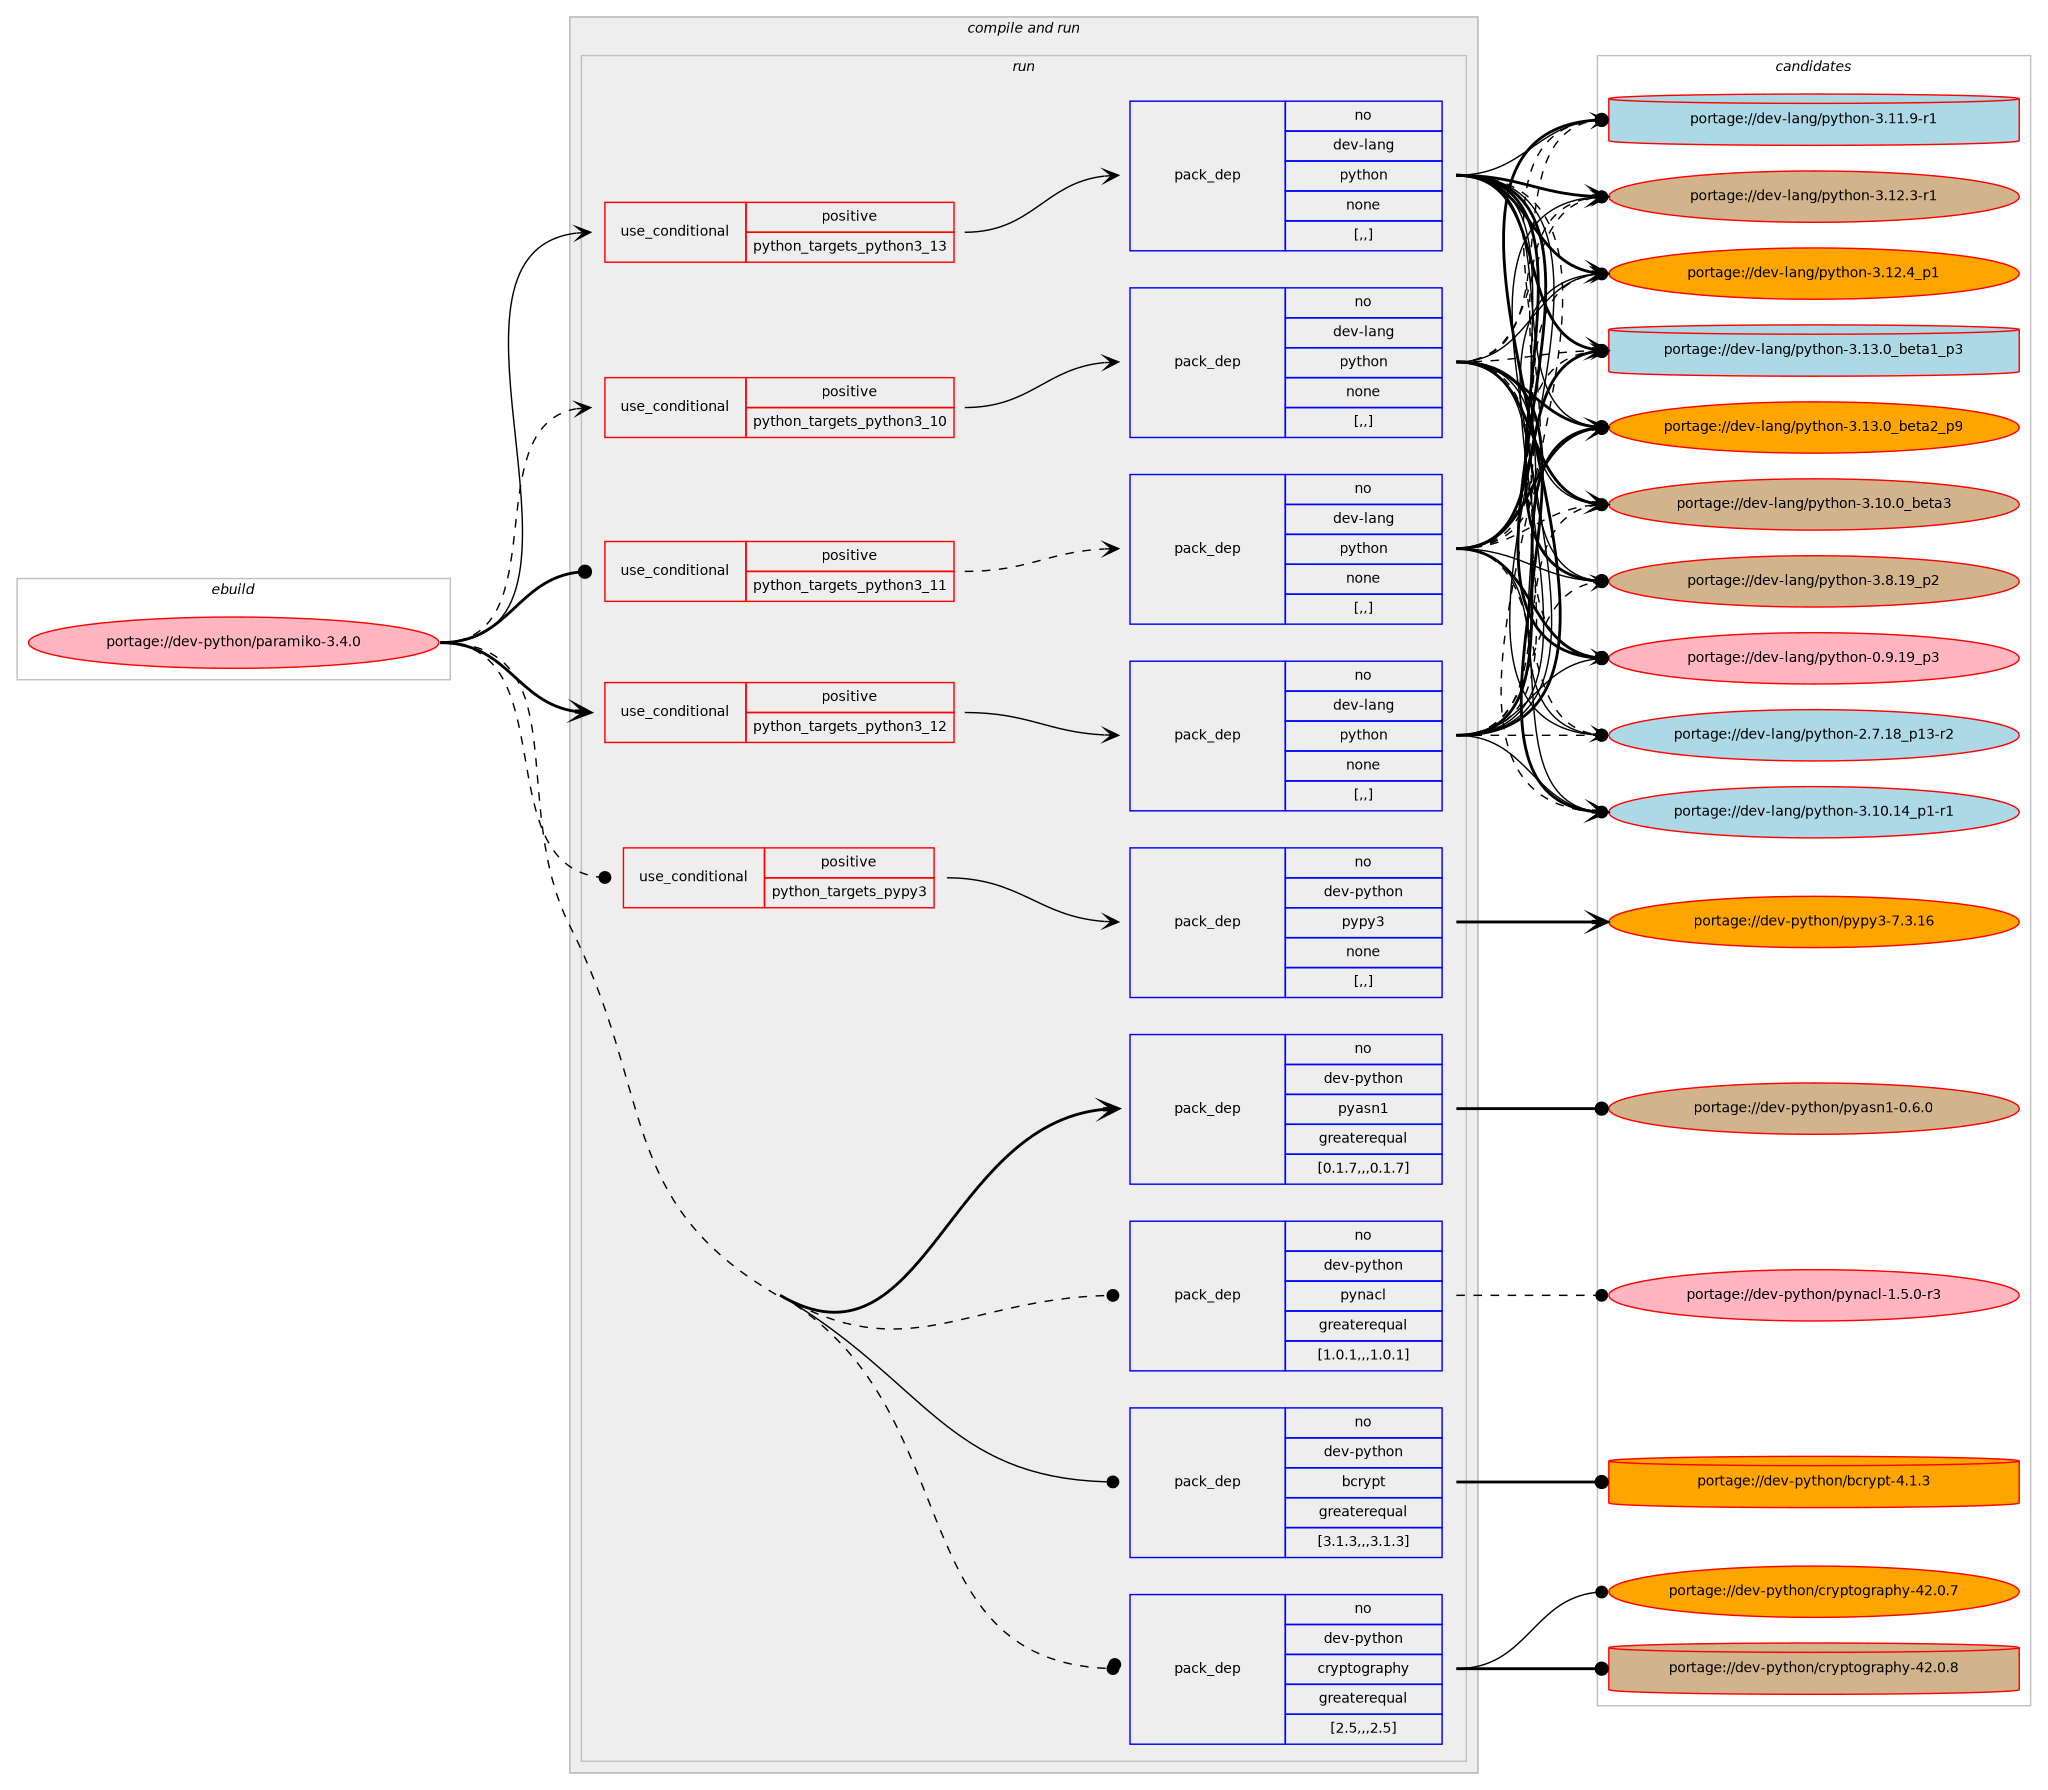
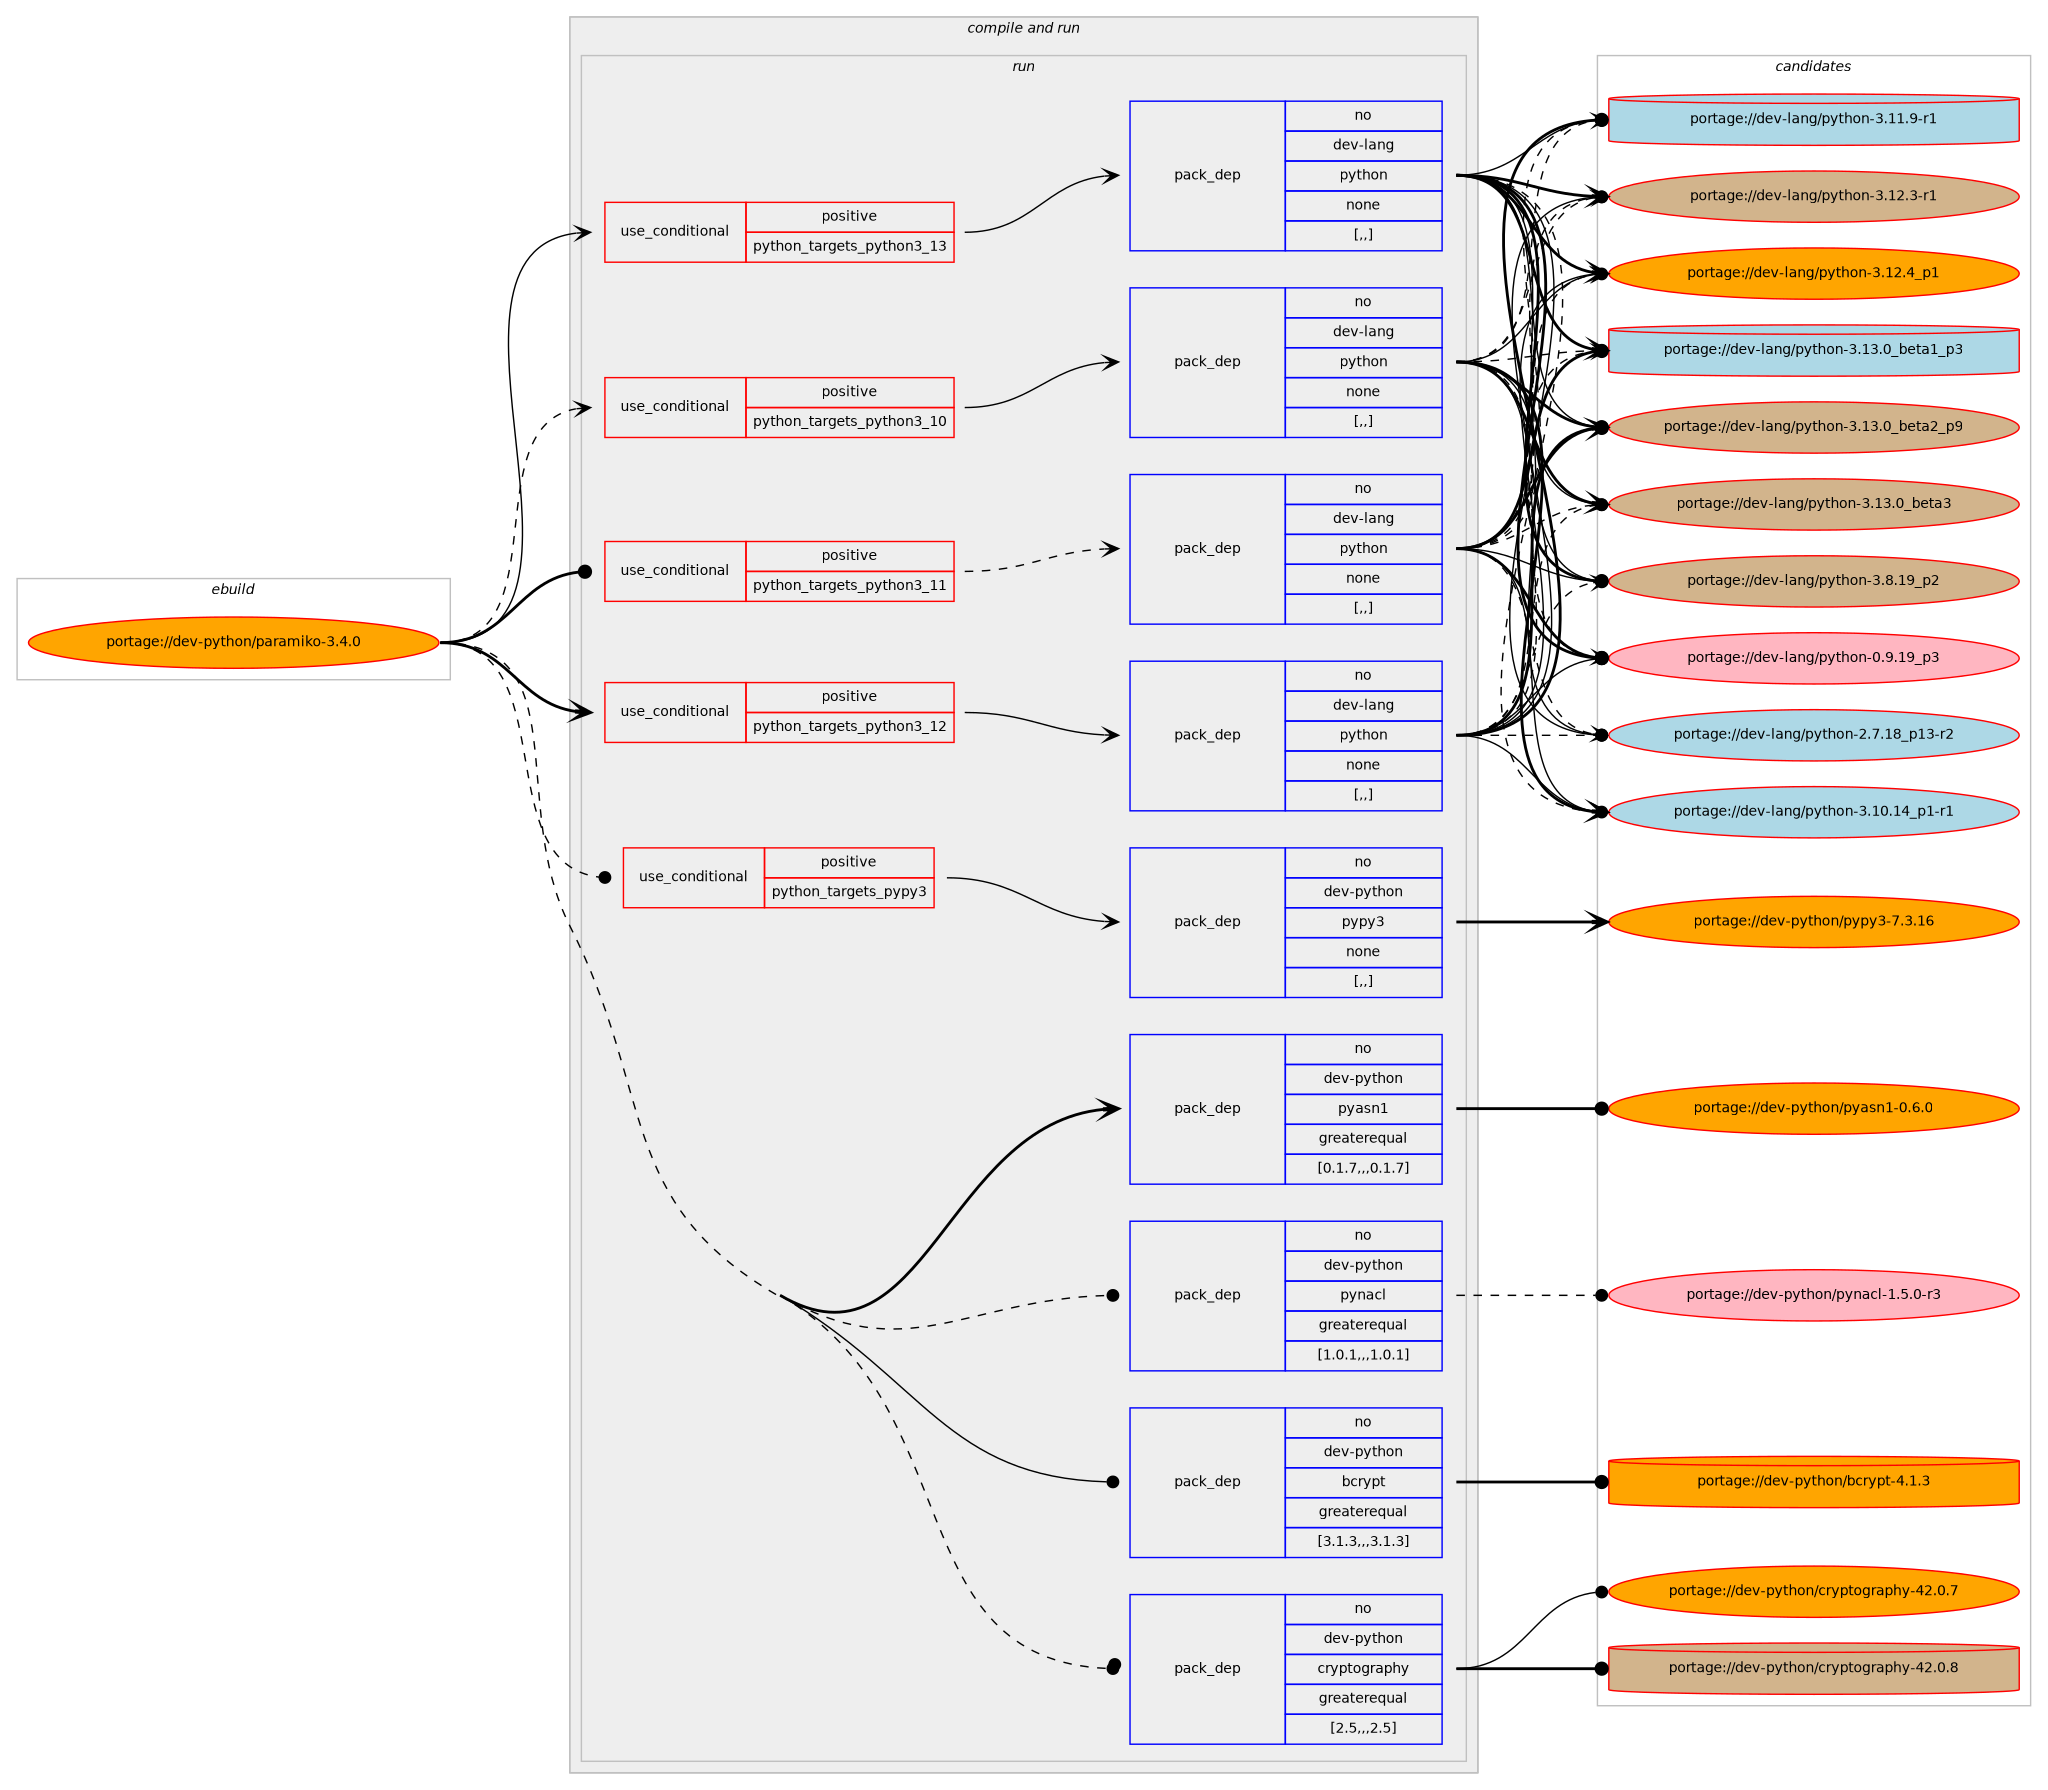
node "portage://dev-lang/python-3.13.0_beta2_p9": fillcolor orange -> tan
node "portage://dev-lang/python-3.10.0_beta3": label "portage://dev-lang/python-3.10.0_beta3" -> "portage://dev-lang/python-3.13.0_beta3"
node "portage://dev-python/paramiko-3.4.0": fillcolor lightpink -> orange
node "portage://dev-python/pyasn1-0.6.0": fillcolor tan -> orange
